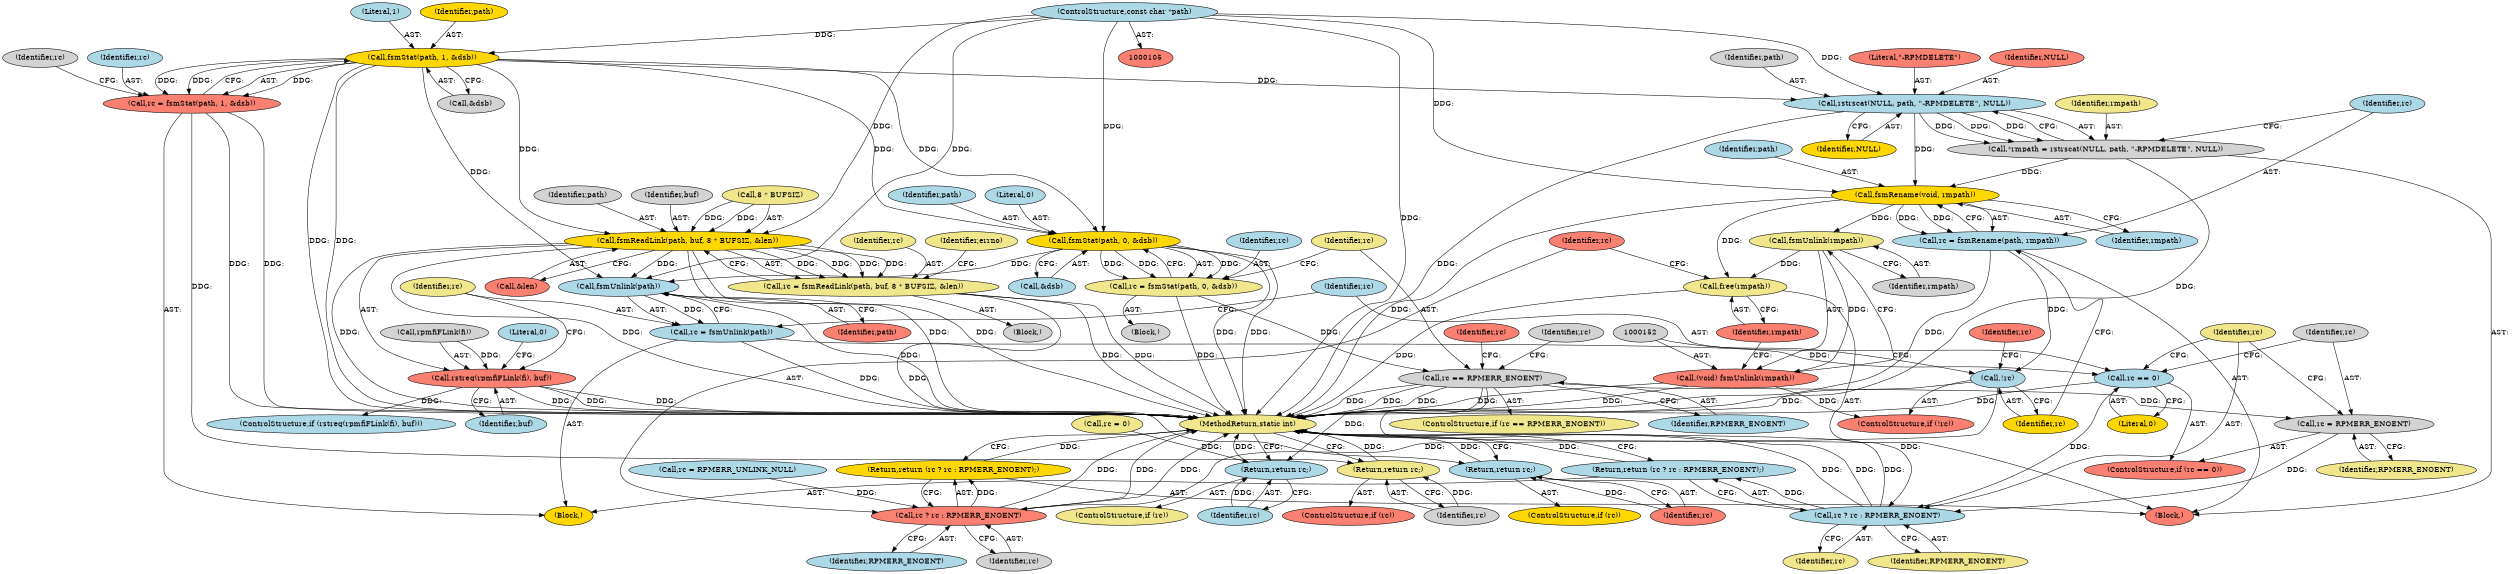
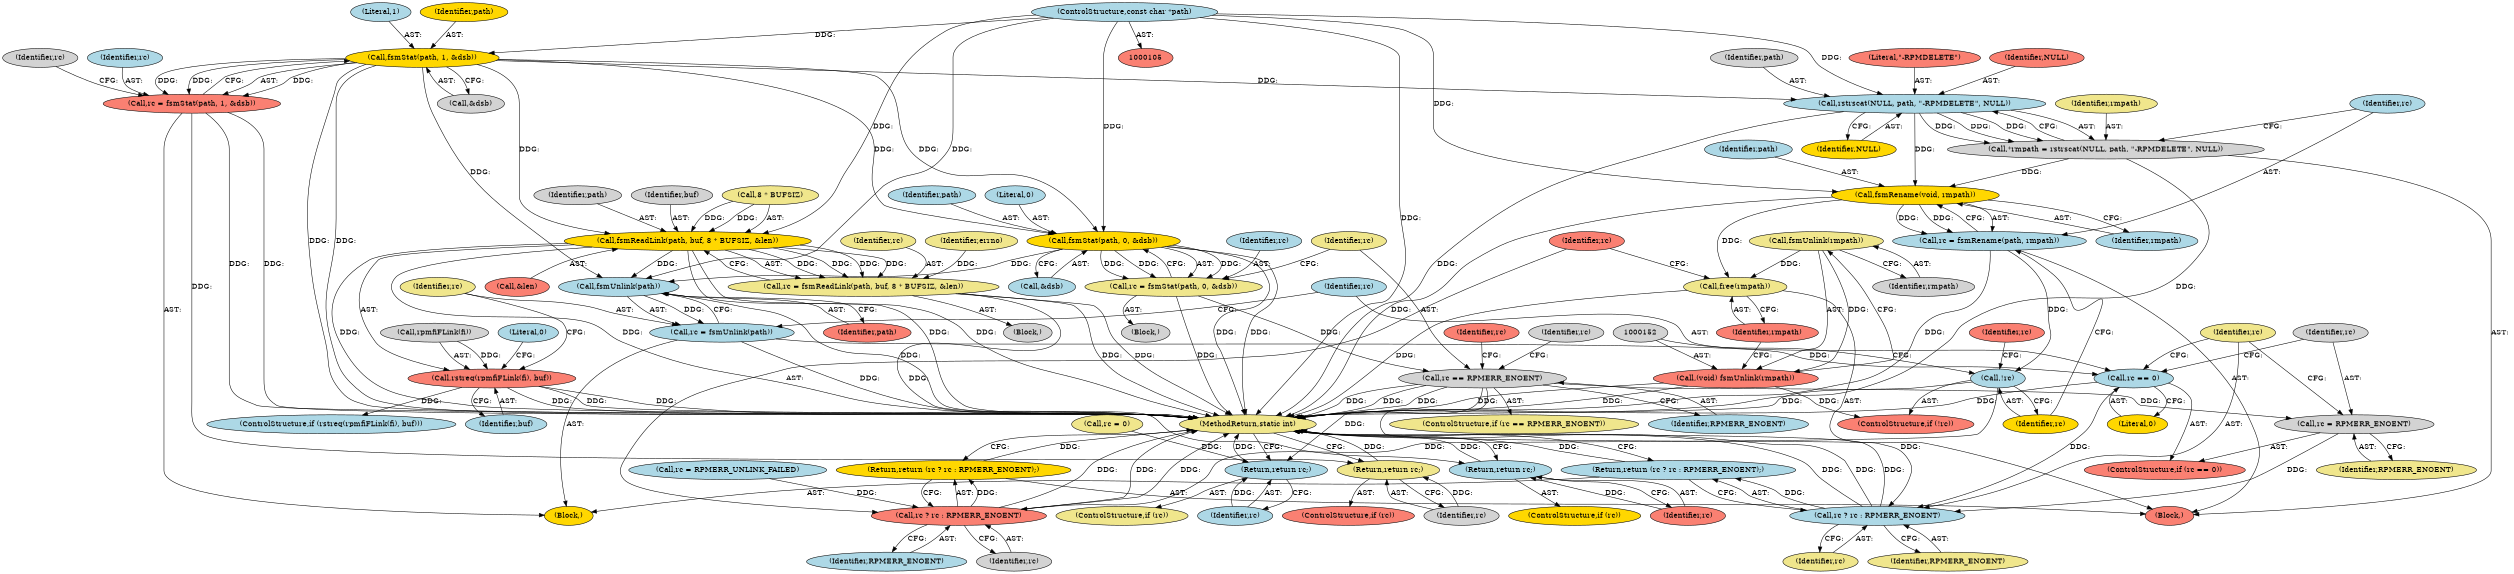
edge "(Call,fsmRename(void, rmpath))" -> "(Call,fsmUnlink(rmpath))": removed, label "DDG:"
edge "(Identifier,errno)" -> "(Call,rc = fsmReadLink(path, buf, 8 * BUFSIZ, &len))": label "CFG: " -> "DDG: "
edge "(Call,fsmReadLink(path, buf, 8 * BUFSIZ, &len))" -> "(Call,&len)": removed, label "CFG:"
node "(Call,rc = RPMERR_UNLINK_NULL)": label "(Call,rc = RPMERR_UNLINK_NULL)" -> "(Call,rc = RPMERR_UNLINK_FAILED)"
